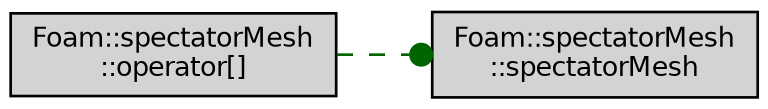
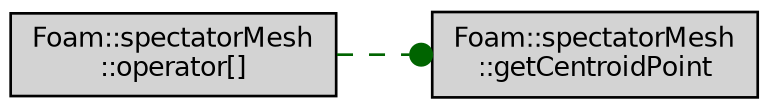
node "Foam::spectatorMesh ::spectatorMesh": label "Foam::spectatorMesh ::spectatorMesh" -> "Foam::spectatorMesh ::getCentroidPoint"
